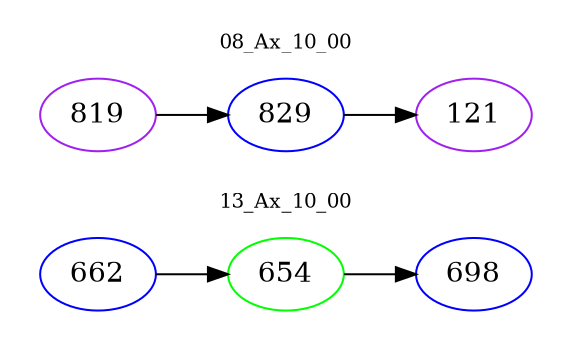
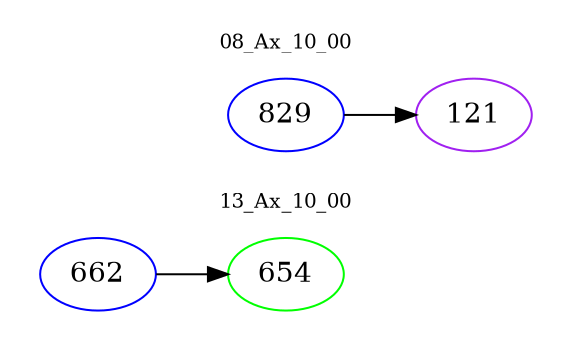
node "819": removed
node "698": removed
